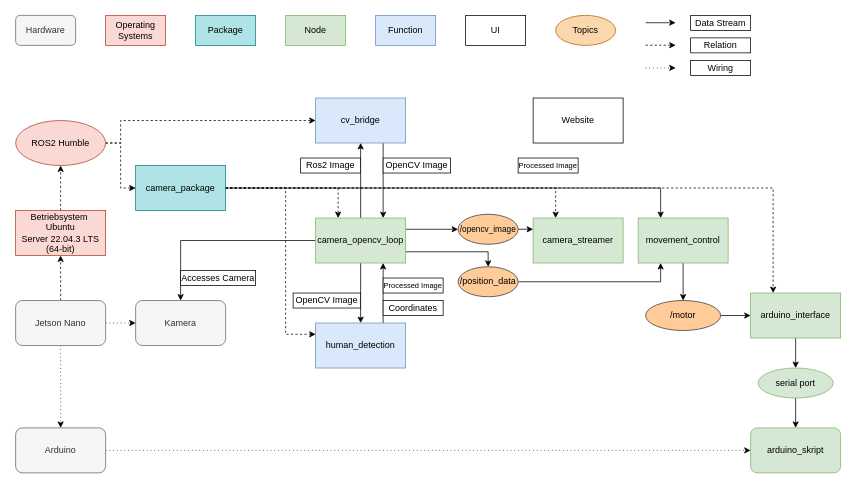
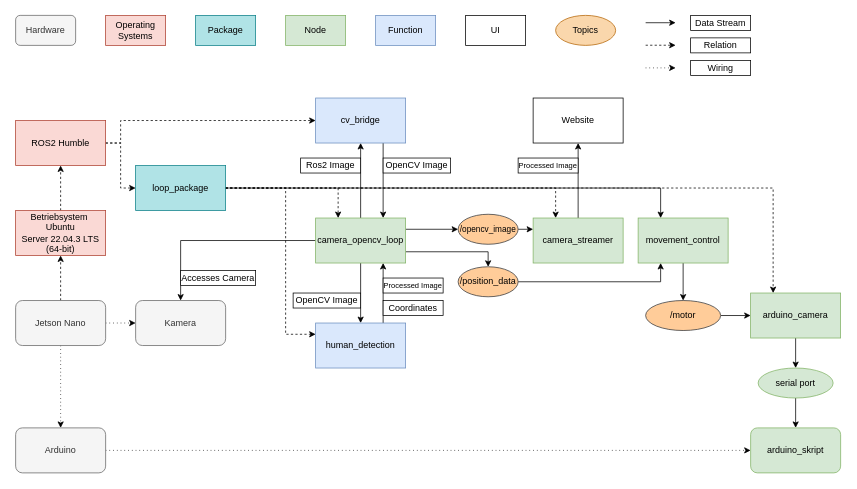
node "ROS2 Humble": shape ellipse -> rectangle
edge "camera_streamer" -> "Website": added
node "camera_package": label "camera_package" -> "loop_package"
node "arduino_interface": label "arduino_interface" -> "arduino_camera"
